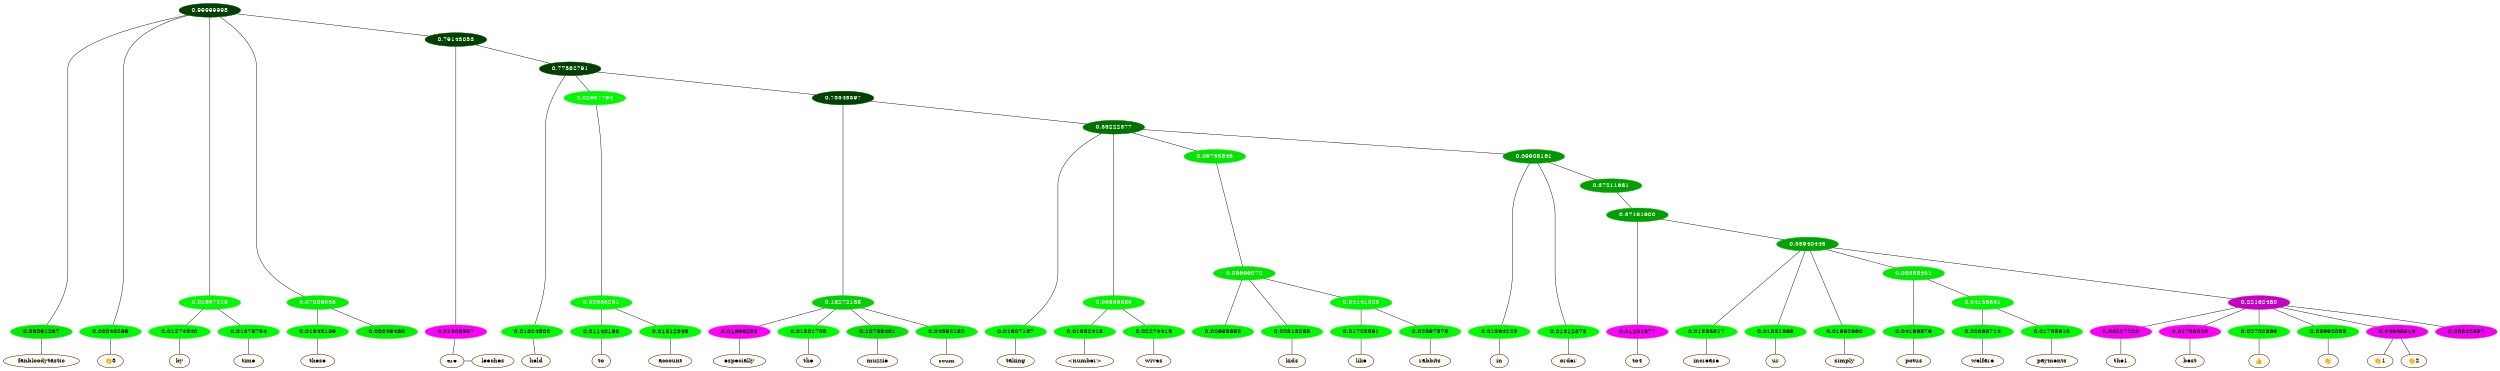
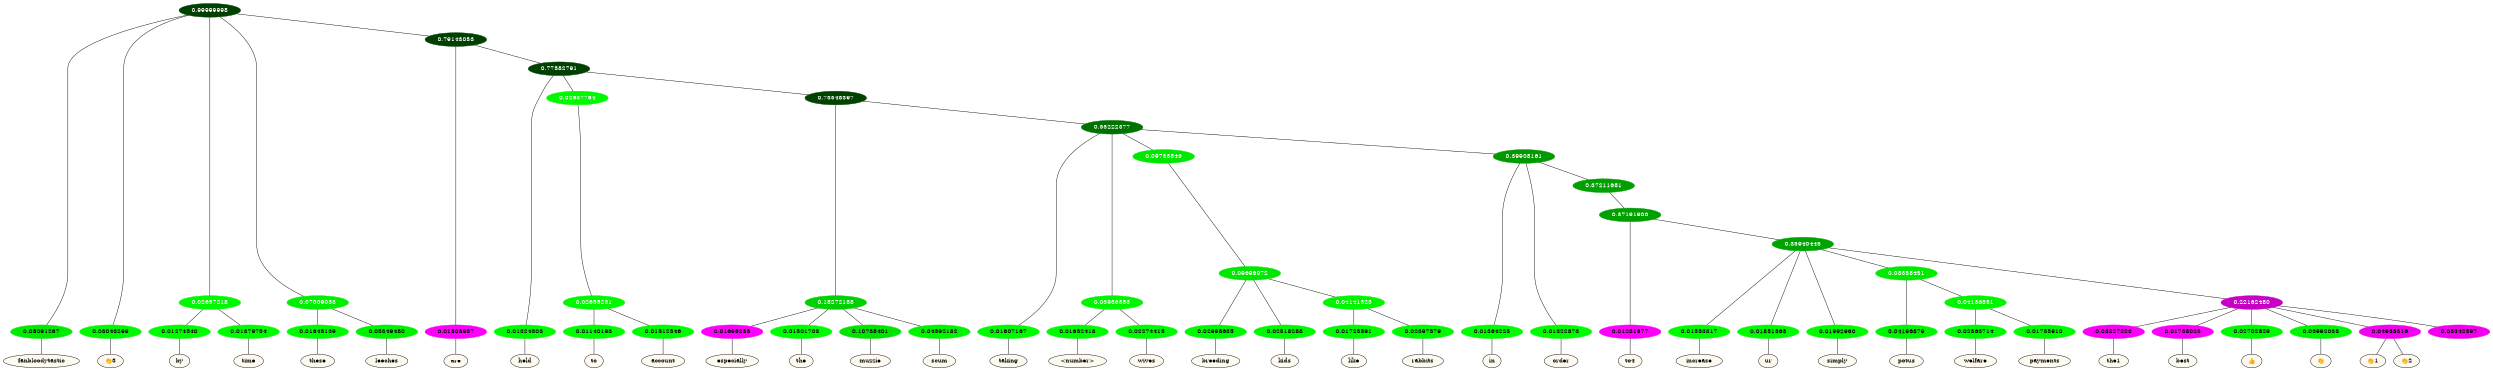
node "0.01312873": label "0.01312873" -> "0.01322873"
node "0.02702869": label "0.02702869" -> "0.02702829"
edge "are" -- "leeches": now "0.05349480" -- "leeches"
node "breeding": added
